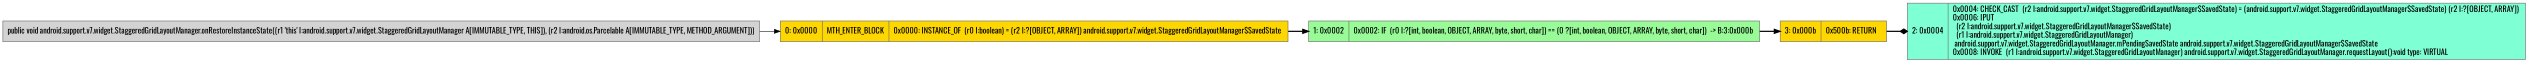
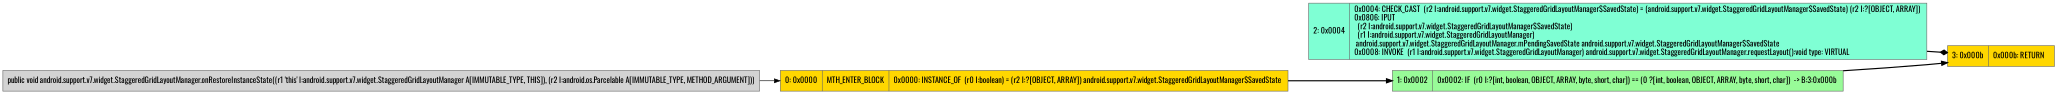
node "2: 0x0004": text "0x0006: IPUT" -> "0x0806: IPUT"
node "3: 0x000b": text "0x500b: RETURN" -> "0x000b: RETURN"
edge "3: 0x000b" -> "2: 0x0004": reversed
